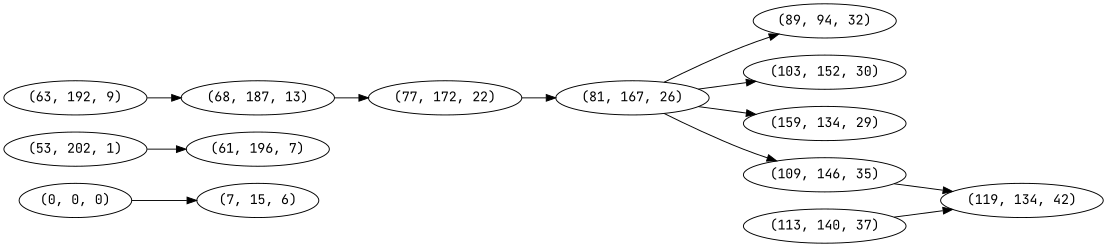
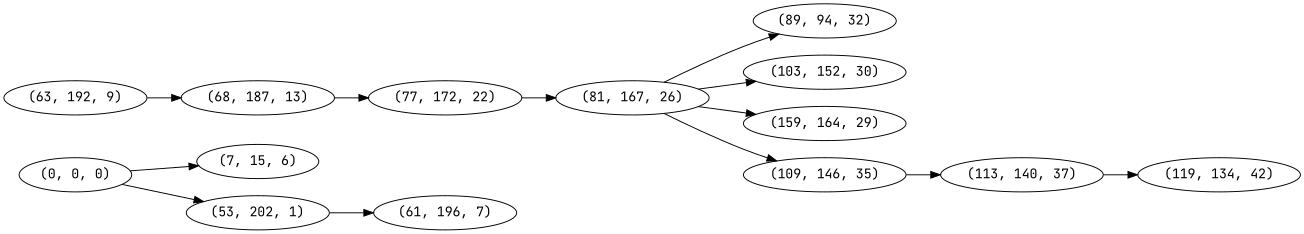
node "(159, 134, 29)": label "(159, 134, 29)" -> "(159, 164, 29)"
edge "(109, 146, 35)" -> "(119, 134, 42)": now "(109, 146, 35)" -> "(113, 140, 37)"
edge "(0, 0, 0)" -> "(53, 202, 1)": added
